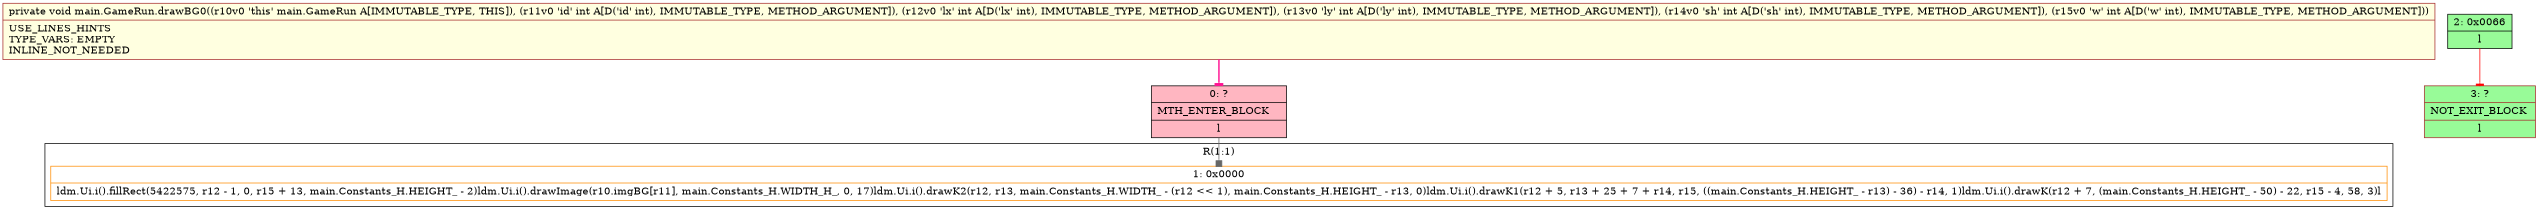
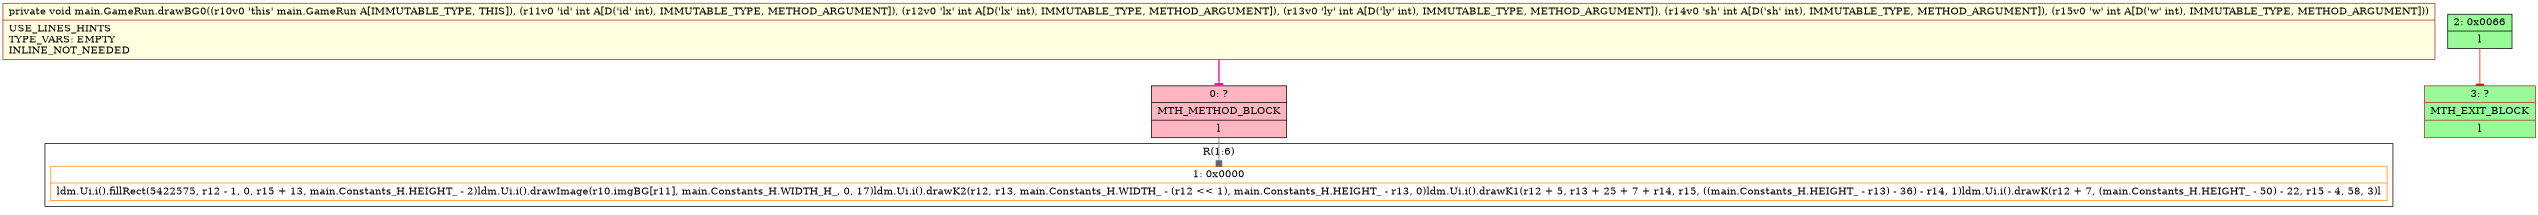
node "0: ?": text "MTH_ENTER_BLOCK" -> "MTH_METHOD_BLOCK"
node "3: ?": text "NOT_EXIT_BLOCK" -> "MTH_EXIT_BLOCK"
cluster "R(1:1)": label "R(1:1)" -> "R(1:6)"
